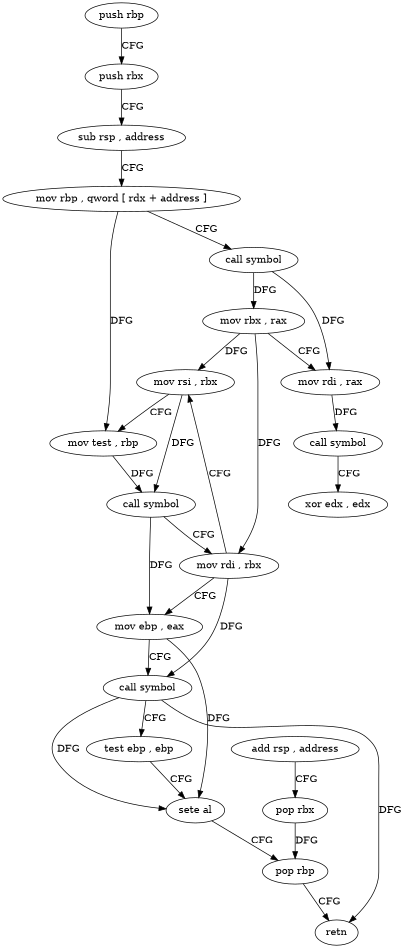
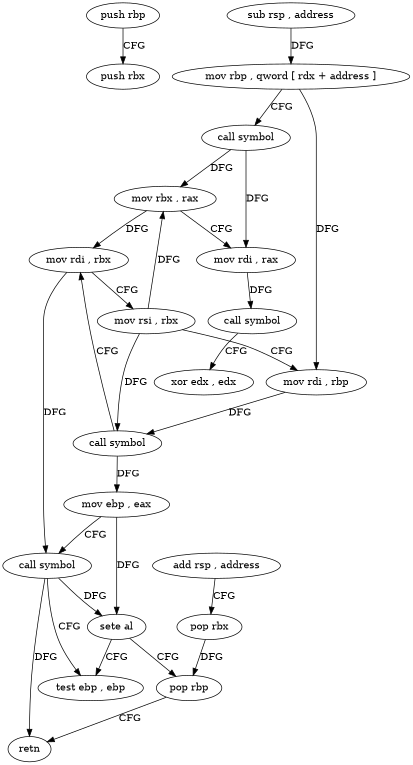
edge "push rbx" -> "sub rsp , address": removed, label "CFG"
edge "sub rsp , address" -> "mov rbp , qword [ rdx + address ]": label "CFG" -> "DFG"
edge "mov rbx , rax" -> "mov rsi , rbx": reversed
node "mov test , rbp": label "mov test , rbp" -> "mov rdi , rbp"
edge "mov rdi , rbx" -> "mov ebp , eax": removed, label "CFG"
edge "test ebp , ebp" -> "sete al": reversed
